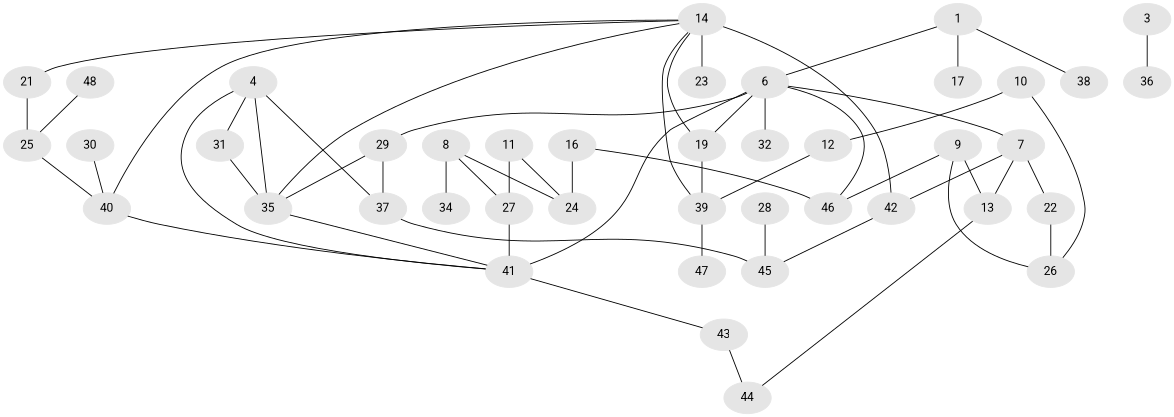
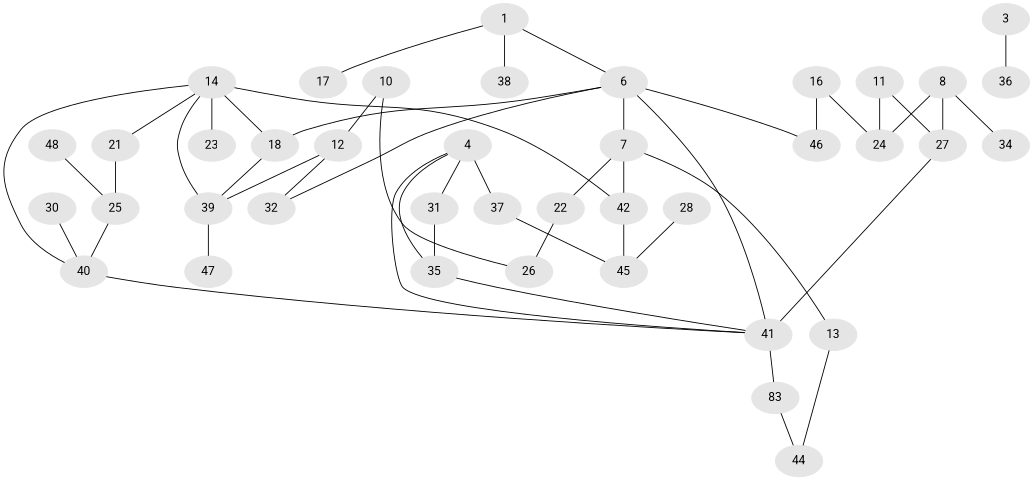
edge "14" -- "35": removed
node "29": removed
node "19": label "19" -> "18"
node "9": removed
edge "12" -- "32": added
node "43": label "43" -> "83"
